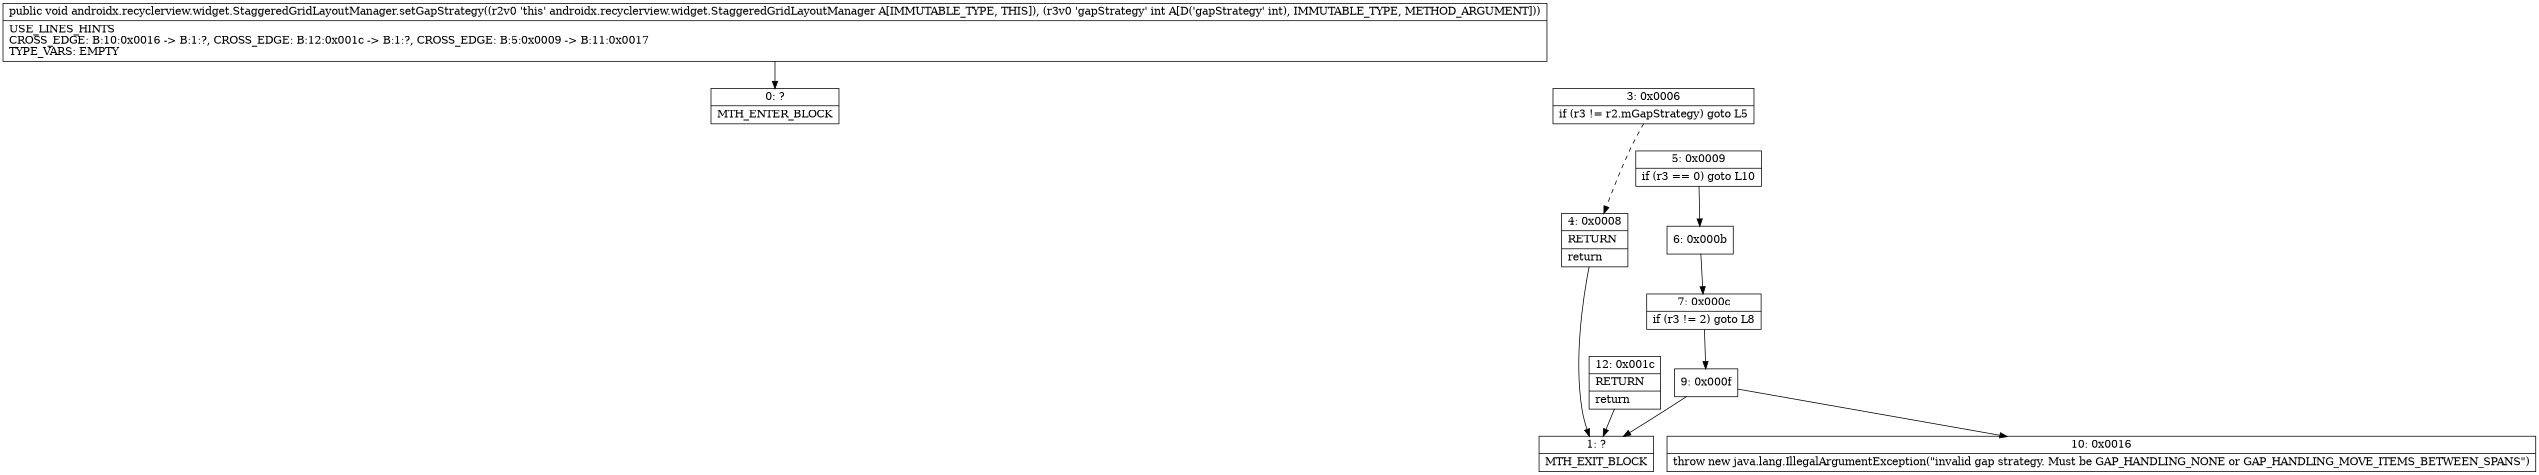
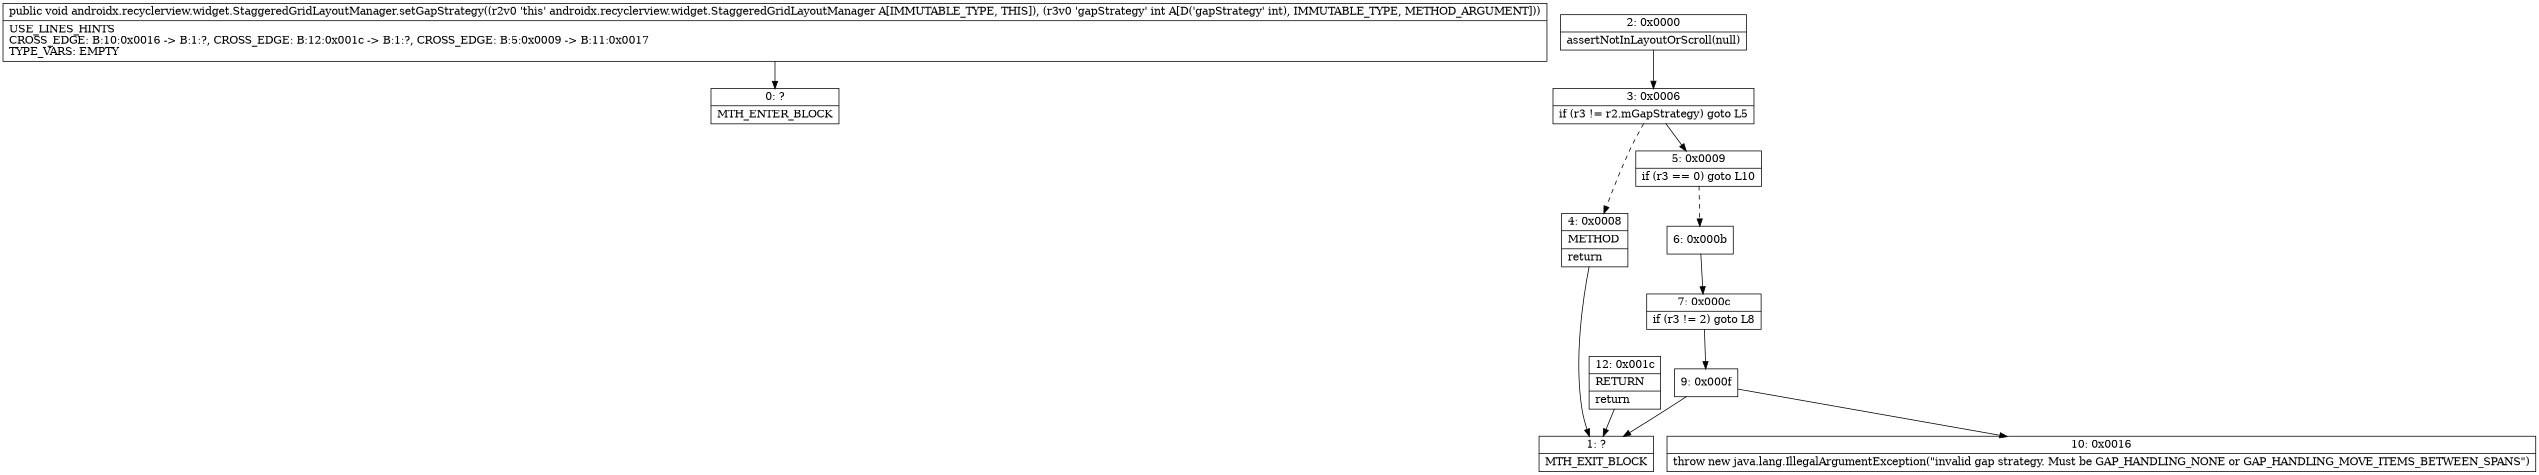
node "2: 0x0000": added
edge "3: 0x0006" -> "5: 0x0009": added
edge "5: 0x0009" -> "6: 0x000b": style solid -> dashed
node "4: 0x0008": text "RETURN" -> "METHOD"
